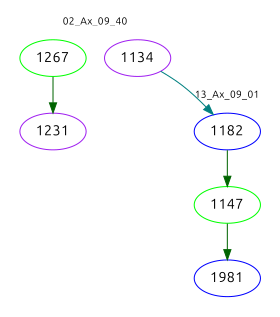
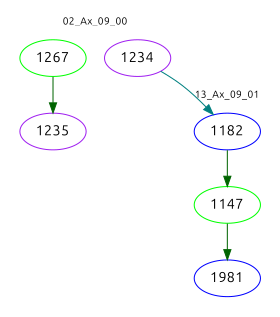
cluster "02_Ax_09_40": label "02_Ax_09_40" -> "02_Ax_09_00"
node "1134": label "1134" -> "1234"
node "1231": label "1231" -> "1235"
